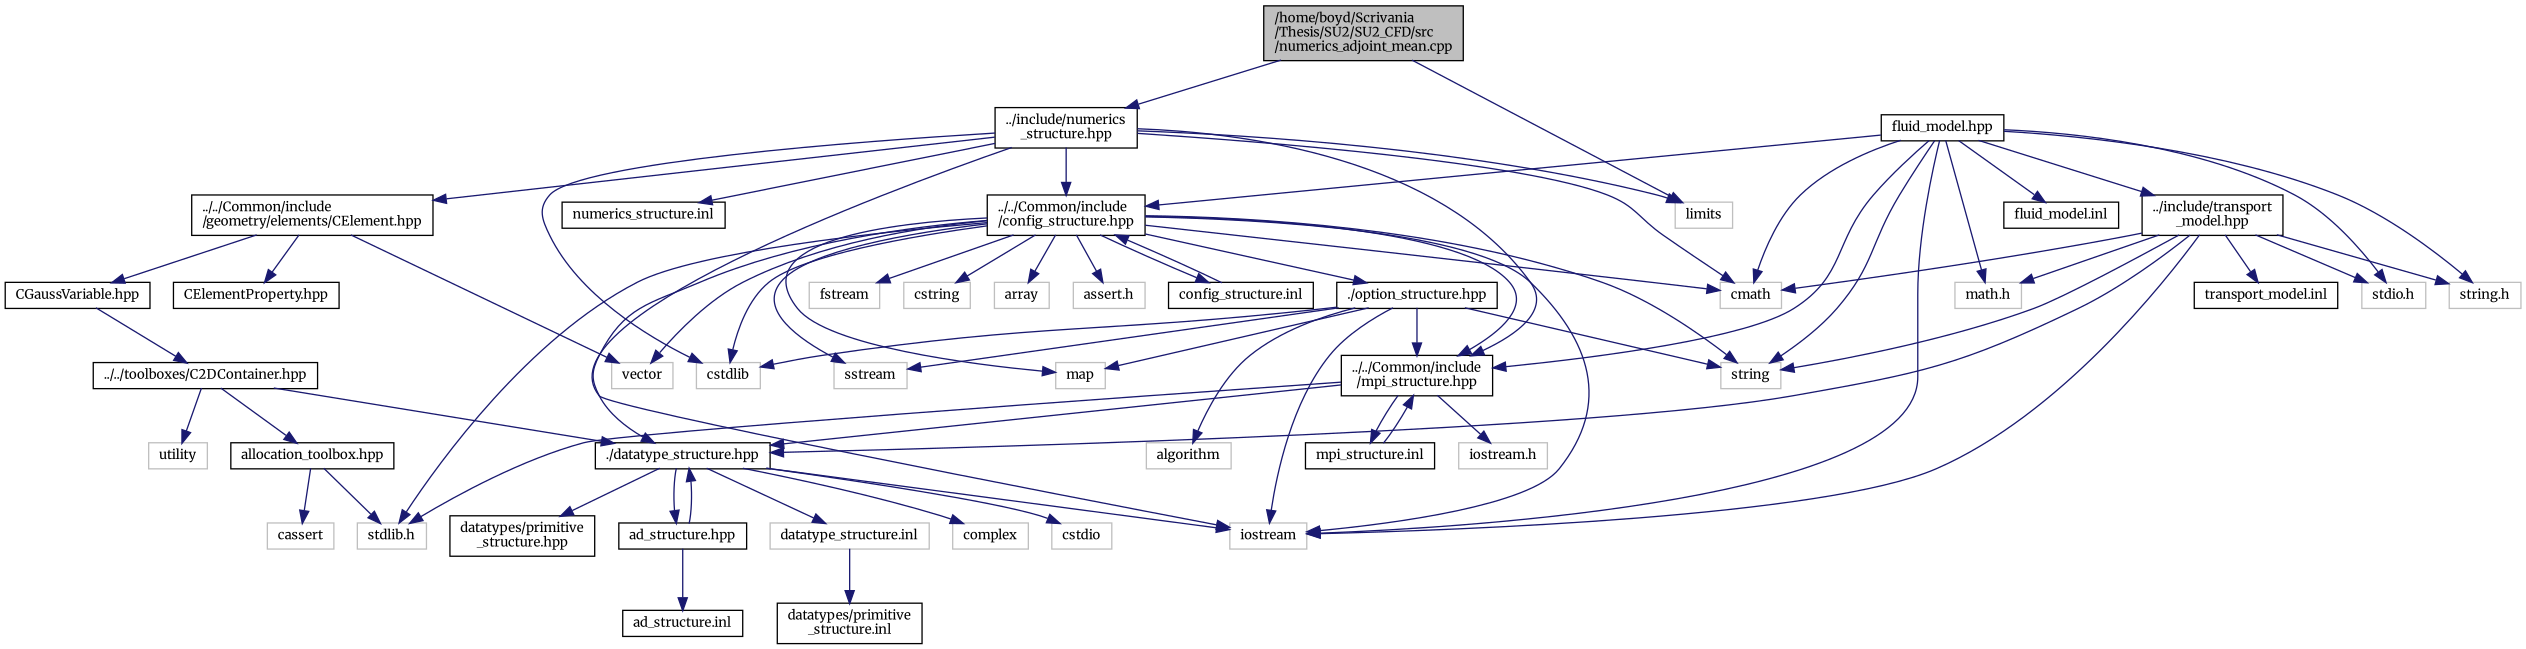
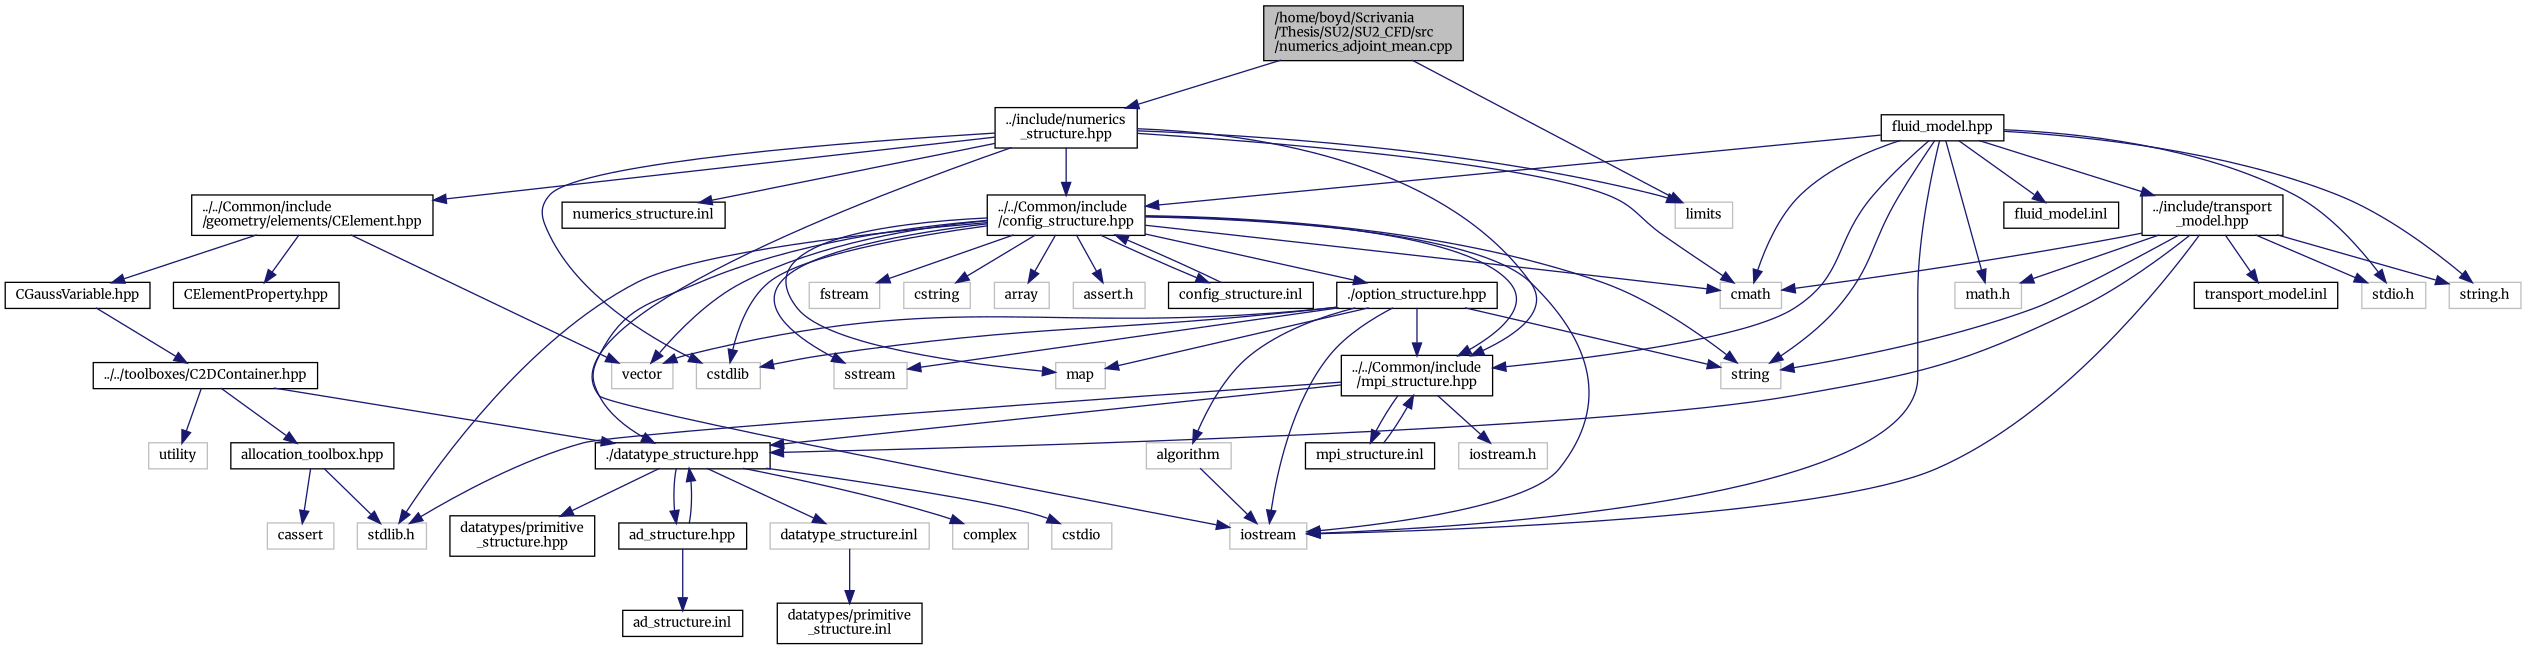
edge "./option_structure.hpp" -> "vector": added
edge "./datatype_structure.hpp" -> "iostream": now "algorithm" -> "iostream"
